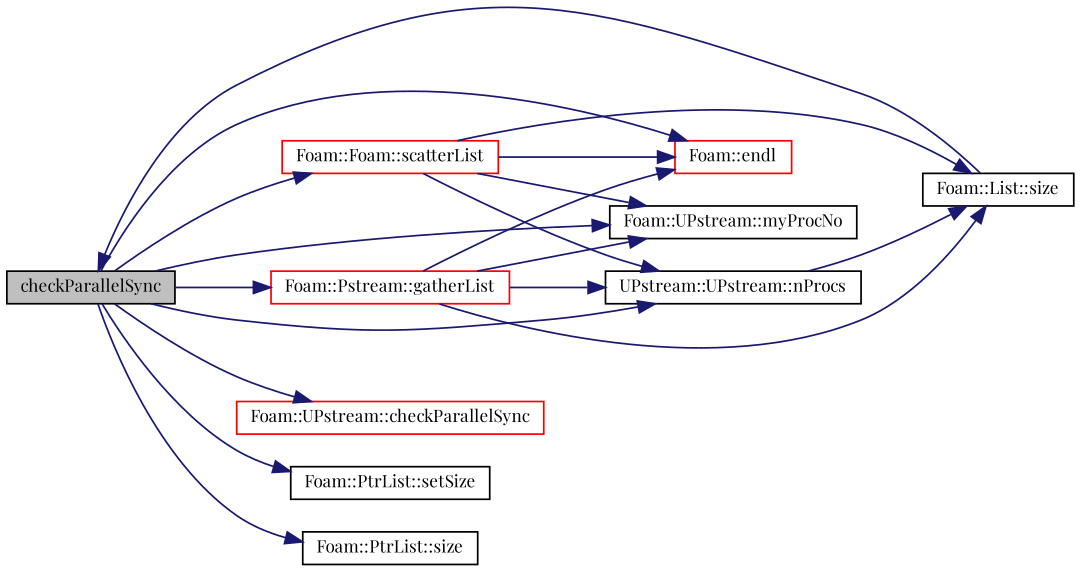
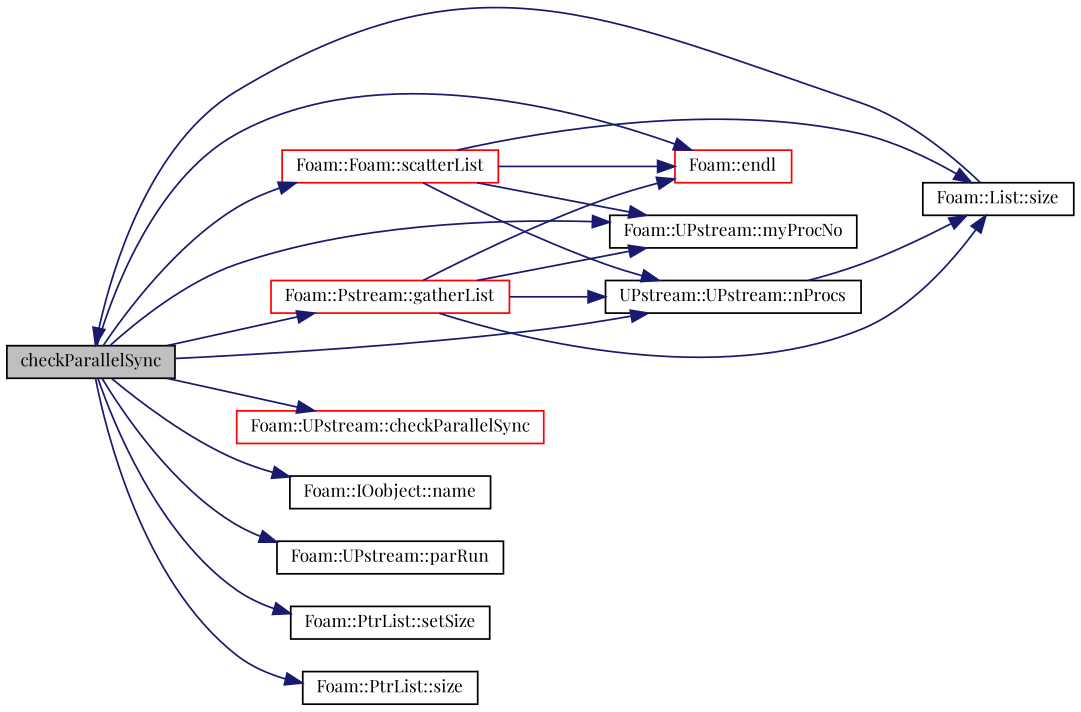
node "Foam::IOobject::name": added
node "Foam::UPstream::parRun": added
